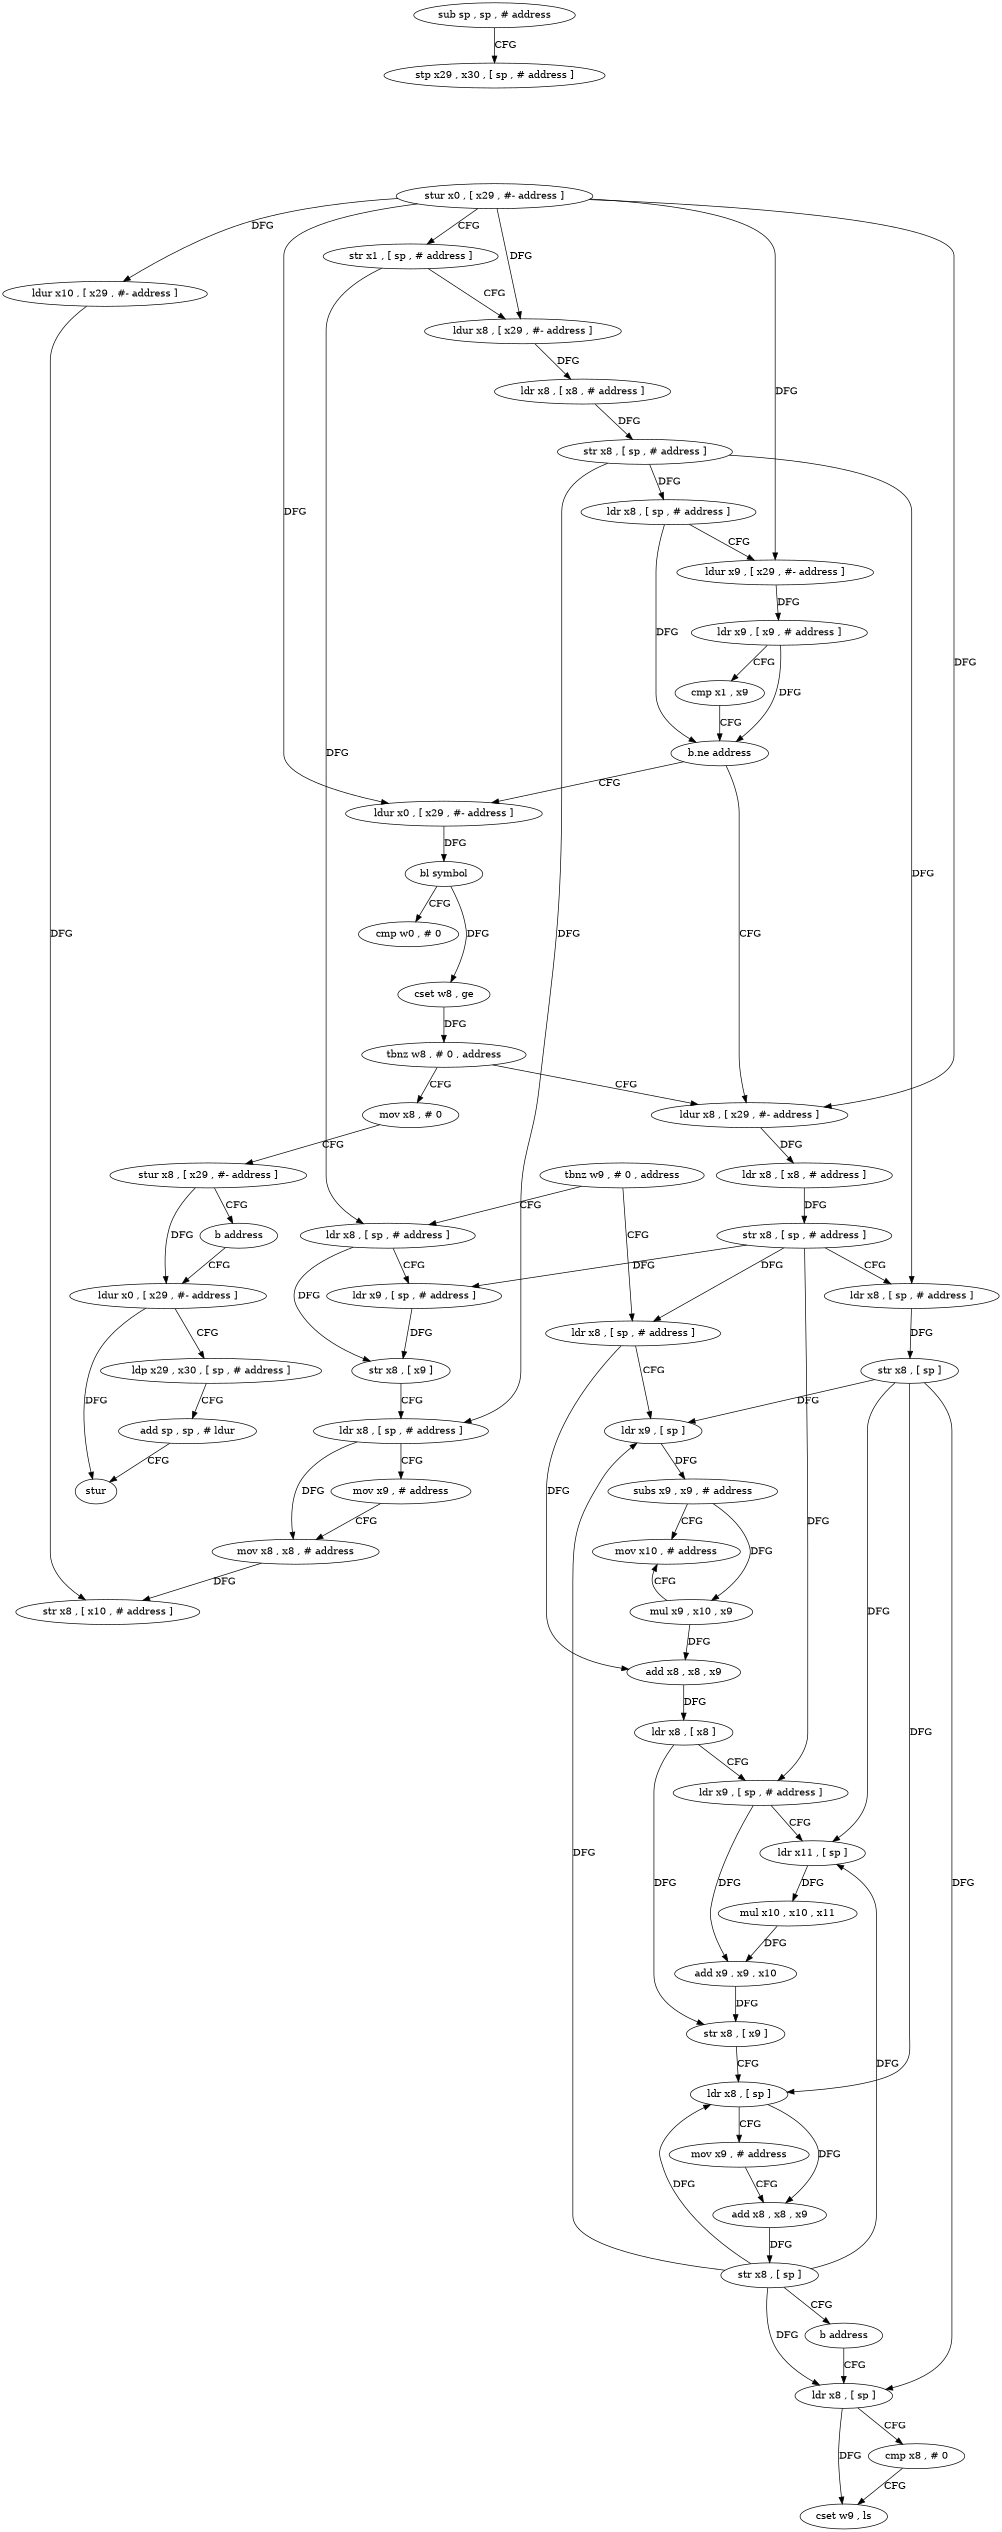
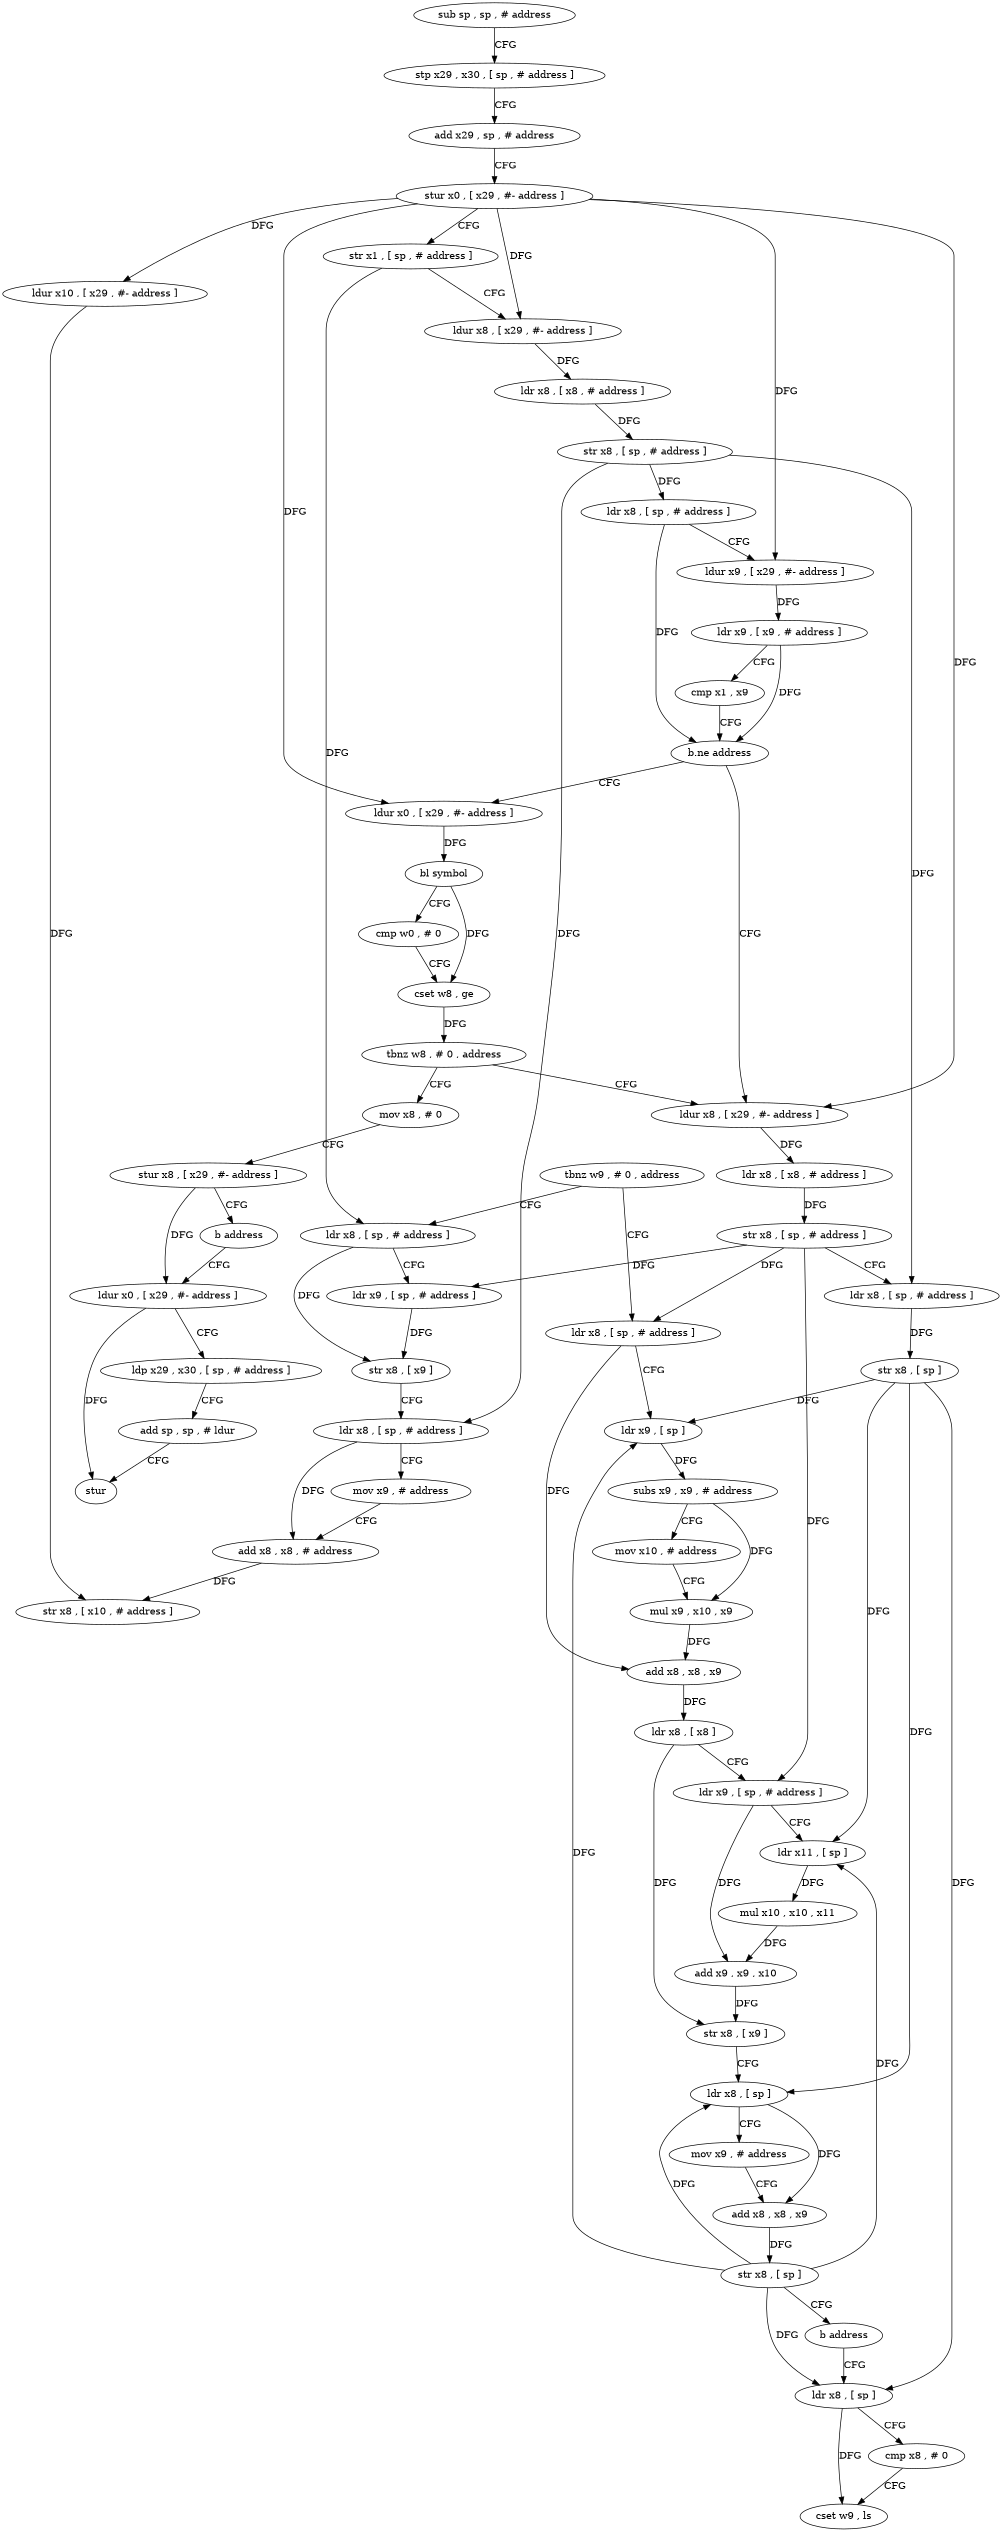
node "add x29 , sp , # address": added
edge "cmp w0 , # 0" -> "cset w8 , ge": added, label "CFG"
node "mov x8 , x8 , # address": label "mov x8 , x8 , # address" -> "add x8 , x8 , # address"
edge "mul x9 , x10 , x9" -> "mov x10 , # address": reversed
